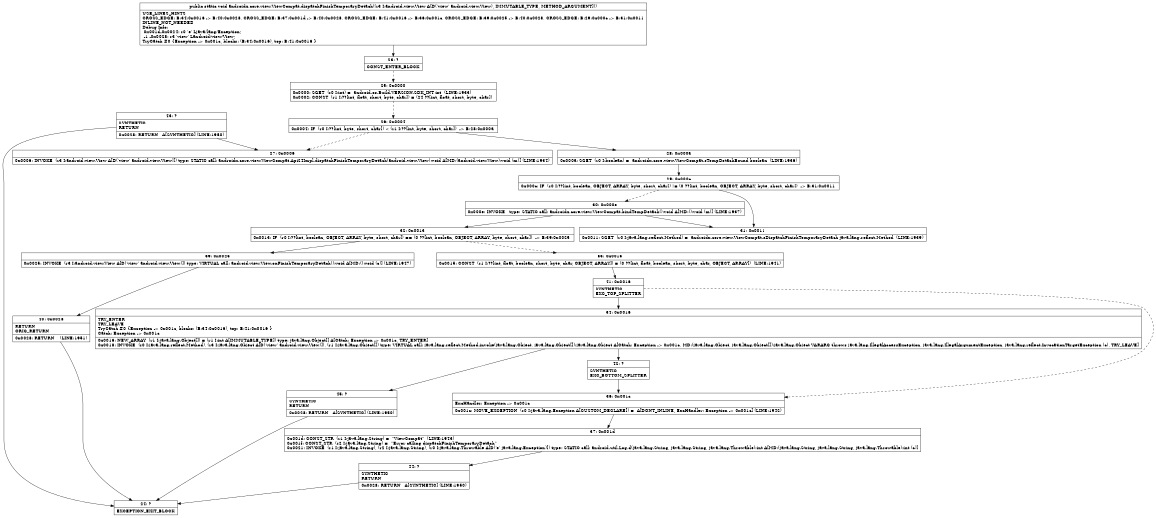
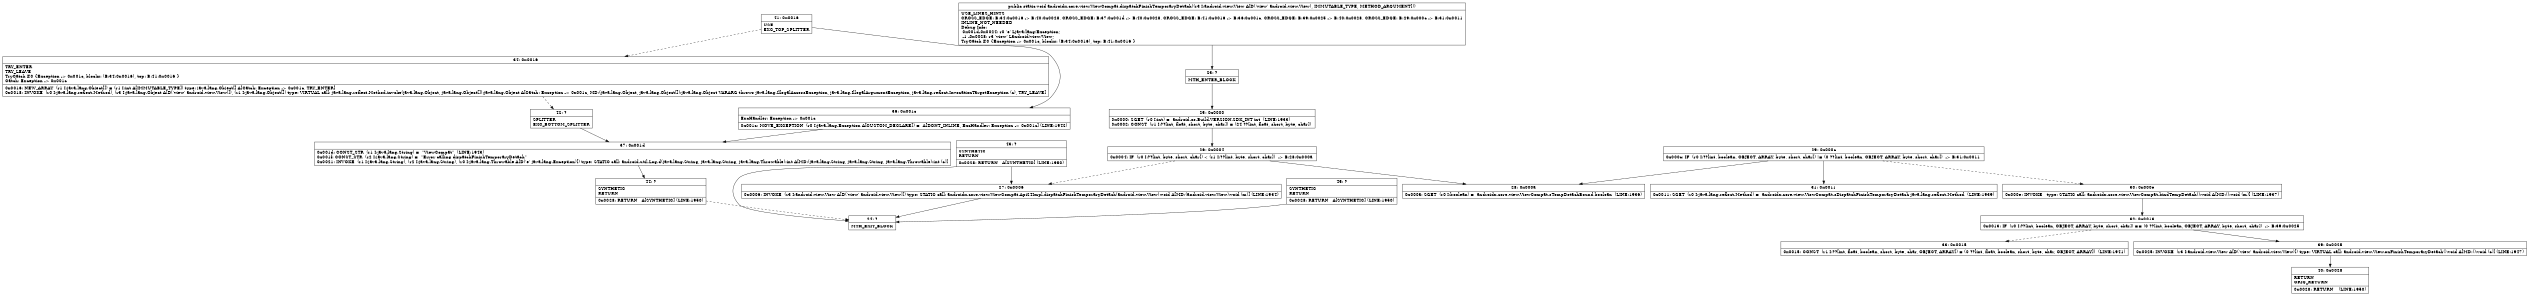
node "23: ?": text "CONST_ENTER_BLOCK" -> "MTH_ENTER_BLOCK"
edge "23: ?" -> "25: 0x0000": style dashed -> solid
edge "25: 0x0000" -> "26: 0x0004": style dashed -> solid
edge "28: 0x000a" -> "29: 0x000c": reversed
edge "30: 0x000e" -> "31: 0x0011": removed
edge "33: 0x0015" -> "41: 0x0016": removed
node "41: 0x0016": text "SYNTHETIC" -> "USE"
edge "41: 0x0016" -> "36: 0x001c": style dashed -> solid
edge "41: 0x0016" -> "34: 0x0016": style solid -> dashed
node "40: 0x0028": text "0x0028: RETURN    (LINE:1951)" -> "0x0028: RETURN    (LINE:1950)"
edge "34: 0x0016" -> "42: ?": style solid -> dashed
edge "34: 0x0016" -> "45: ?": removed
node "42: ?": text "SYNTHETIC" -> "SPLITTER"
edge "42: ?" -> "36: 0x001c": now "42: ?" -> "37: 0x001d"
edge "40: 0x0028" -> "24: ?": now "27: 0x0006" -> "24: ?"
edge "44: ?" -> "24: ?": style solid -> dashed
node "24: ?": text "EXCEPTION_EXIT_BLOCK" -> "MTH_EXIT_BLOCK"
